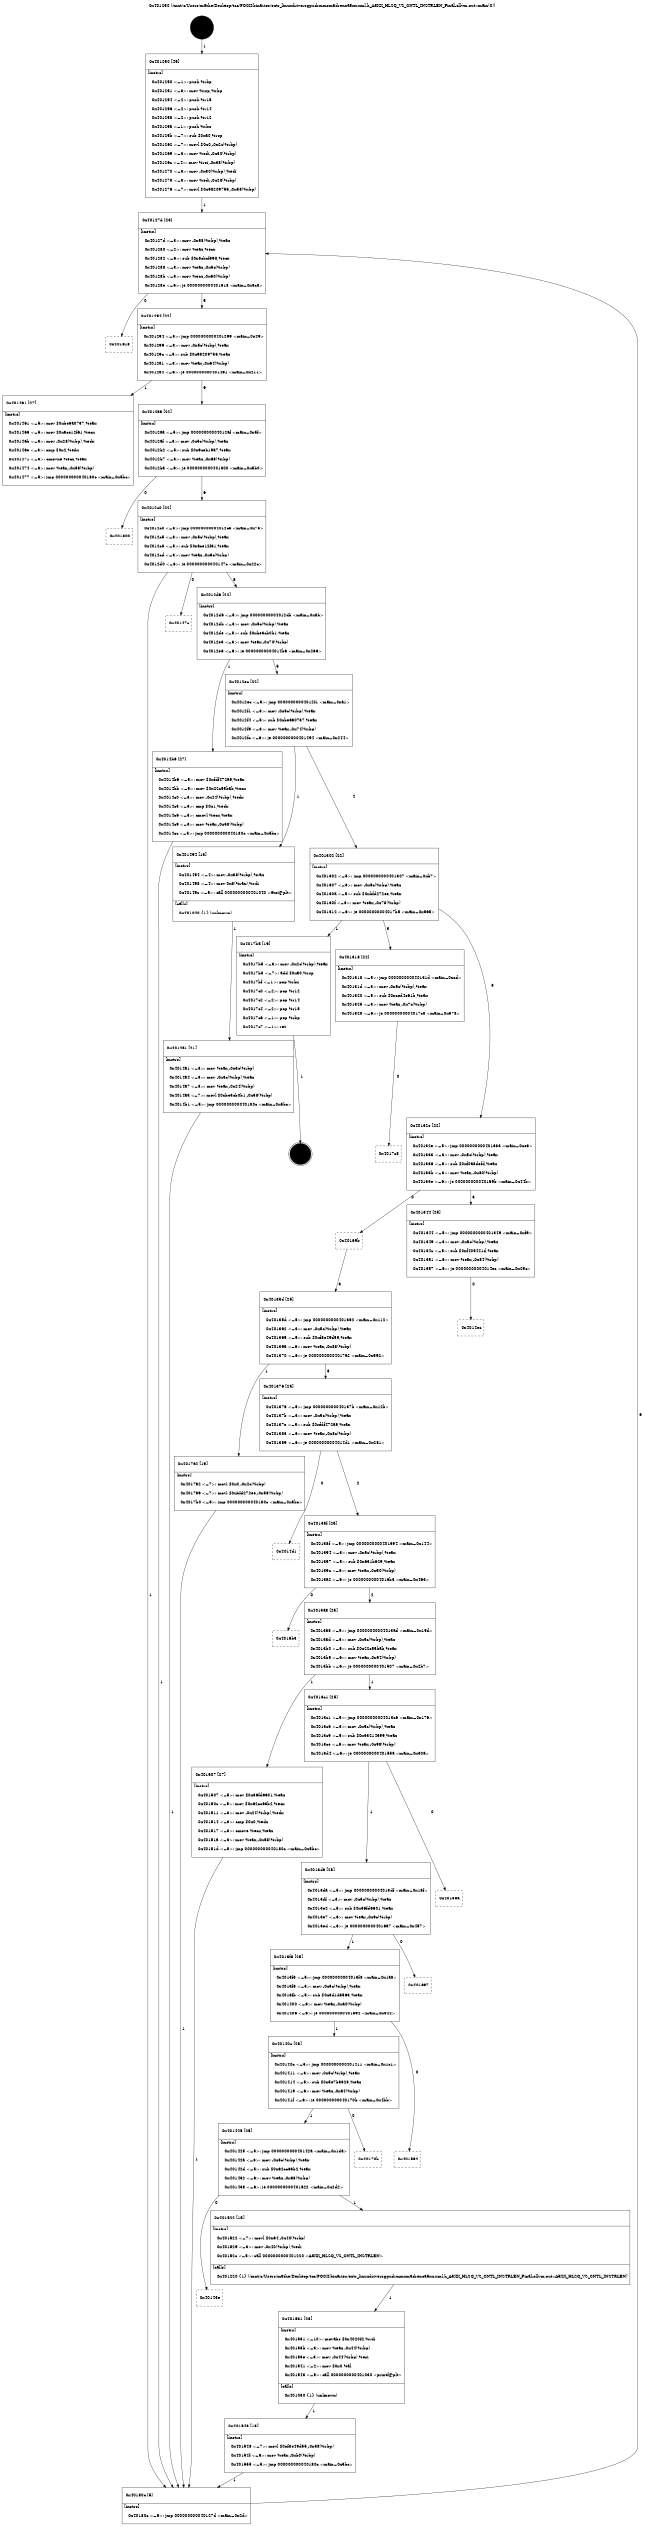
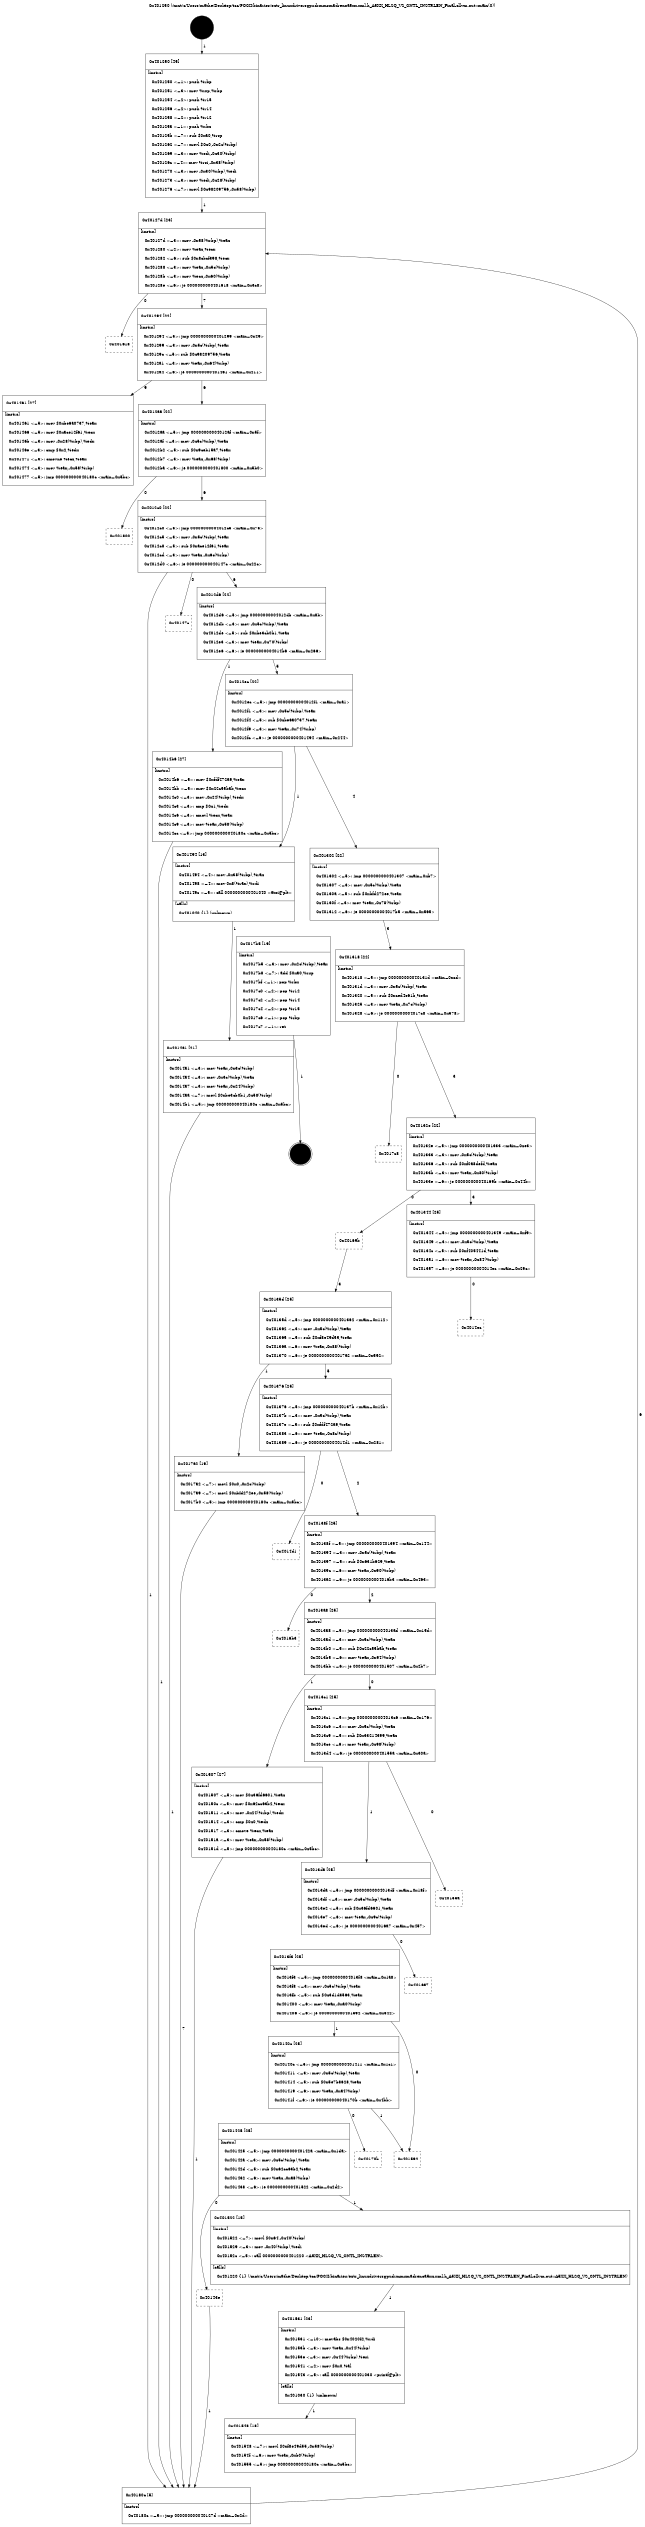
edge "0x40127d [23]" -> "0x401294 [22]": label " 5" -> " 7"
edge "0x401294 [22]" -> "0x401461 [27]": label " 1" -> " 9"
edge "0x401302 [22]" -> "0x4017b5 [19]": removed, label "1"
edge "0x401302 [22]" -> "0x40132e [22]": now "0x401318 [22]" -> "0x40132e [22]"
edge "0x4013a8 [25]" -> "0x4013c1 [25]": label " 1" -> " 0"
edge "0x4013da [25]" -> "0x4013f3 [25]": removed, label "1"
edge "0x4017a2 [19]" -> "0x40180c [5]": label " 1" -> " 7"
edge "0x40140c [25]" -> "0x401425 [25]": now "0x40140c [25]" -> "0x401592"
edge "0x401548 [18]" -> "0x40180c [5]": now "0x40143e" -> "0x40180c [5]"
